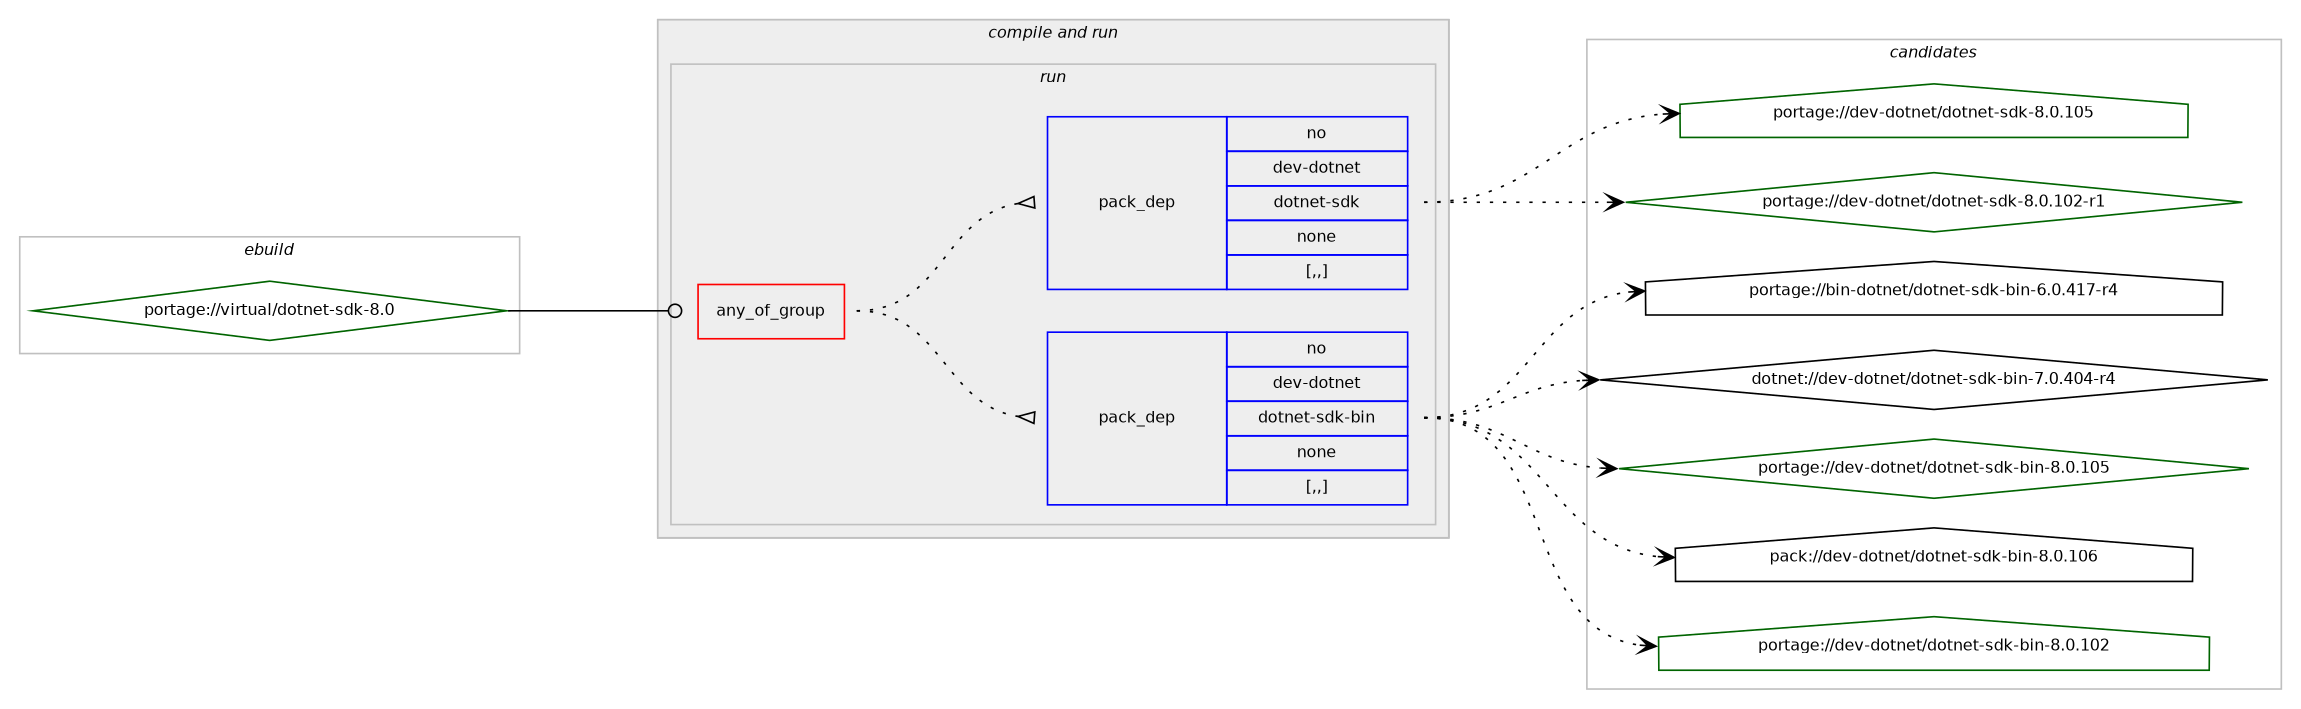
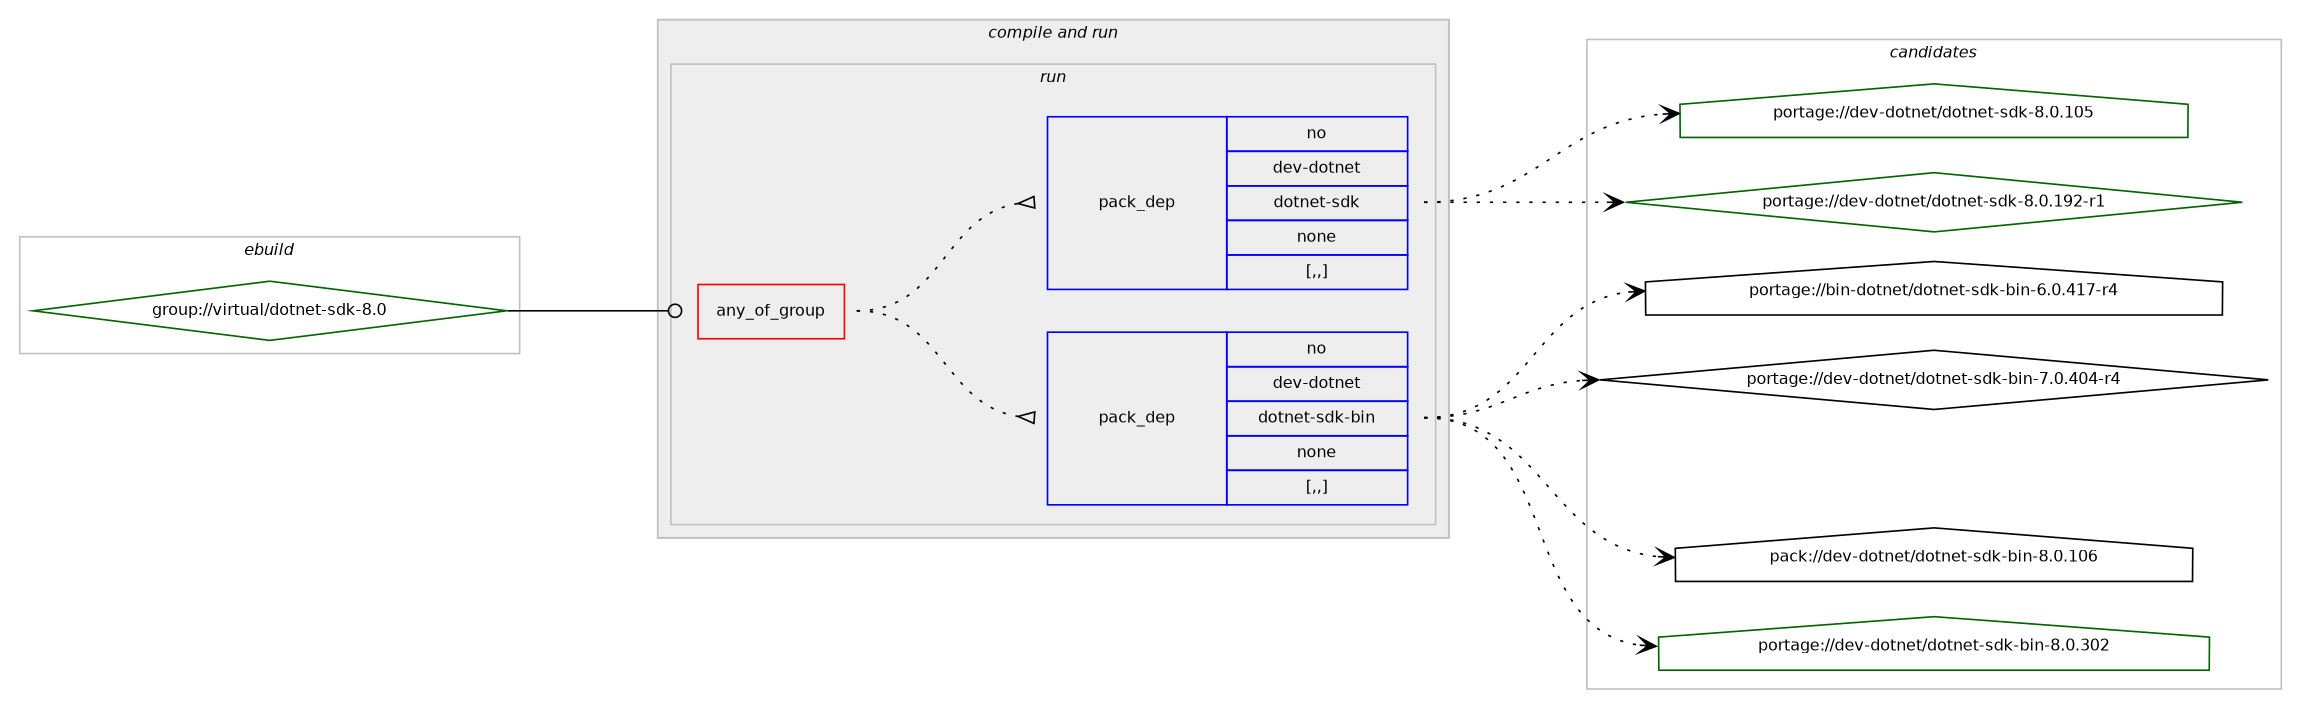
node "portage://dev-dotnet/dotnet-sdk-8.0.102-r1": label "portage://dev-dotnet/dotnet-sdk-8.0.102-r1" -> "portage://dev-dotnet/dotnet-sdk-8.0.192-r1"
node "portage://virtual/dotnet-sdk-8.0": label "portage://virtual/dotnet-sdk-8.0" -> "group://virtual/dotnet-sdk-8.0"
node "dotnet://dev-dotnet/dotnet-sdk-bin-7.0.404-r4": label "dotnet://dev-dotnet/dotnet-sdk-bin-7.0.404-r4" -> "portage://dev-dotnet/dotnet-sdk-bin-7.0.404-r4"
node "portage://dev-dotnet/dotnet-sdk-bin-8.0.105": removed
node "portage://dev-dotnet/dotnet-sdk-bin-8.0.102": label "portage://dev-dotnet/dotnet-sdk-bin-8.0.102" -> "portage://dev-dotnet/dotnet-sdk-bin-8.0.302"
